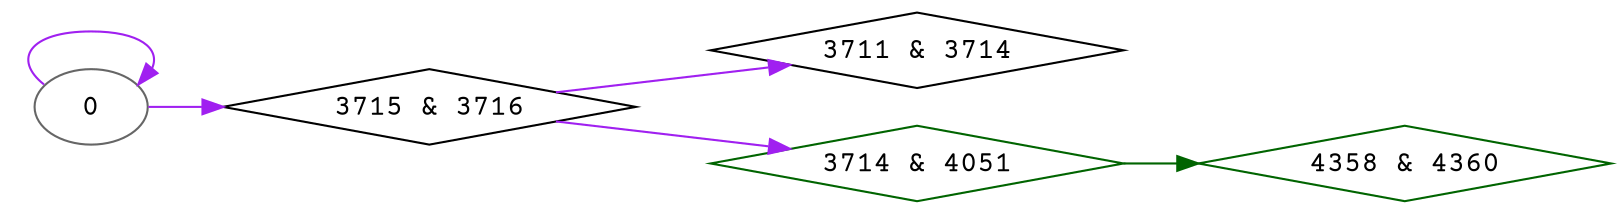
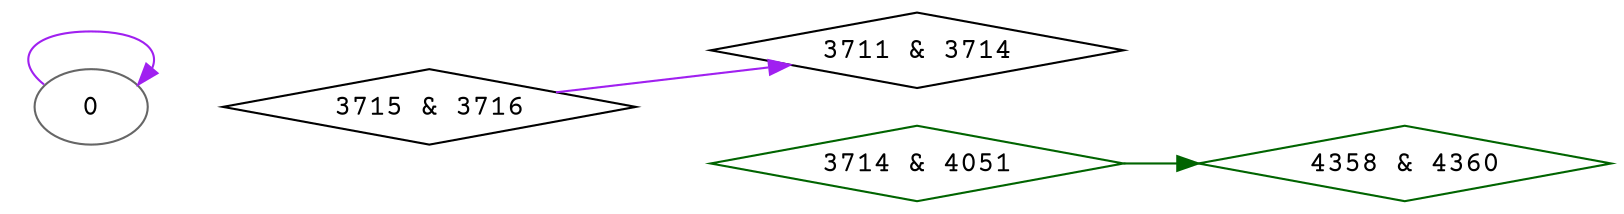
edge "0" -> "3715 & 3716": removed
edge "3715 & 3716" -> "3714 & 4051": removed
